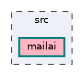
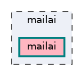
cluster "src": label "src" -> "mailai"
